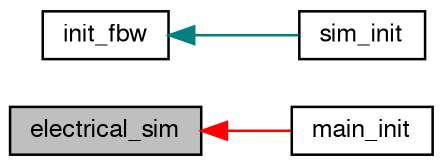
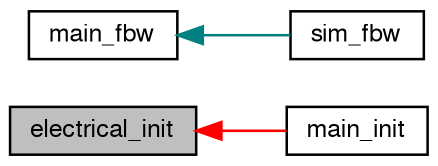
node "init_fbw": label "init_fbw" -> "main_fbw"
node "sim_init": label "sim_init" -> "sim_fbw"
node "electrical_sim": label "electrical_sim" -> "electrical_init"
